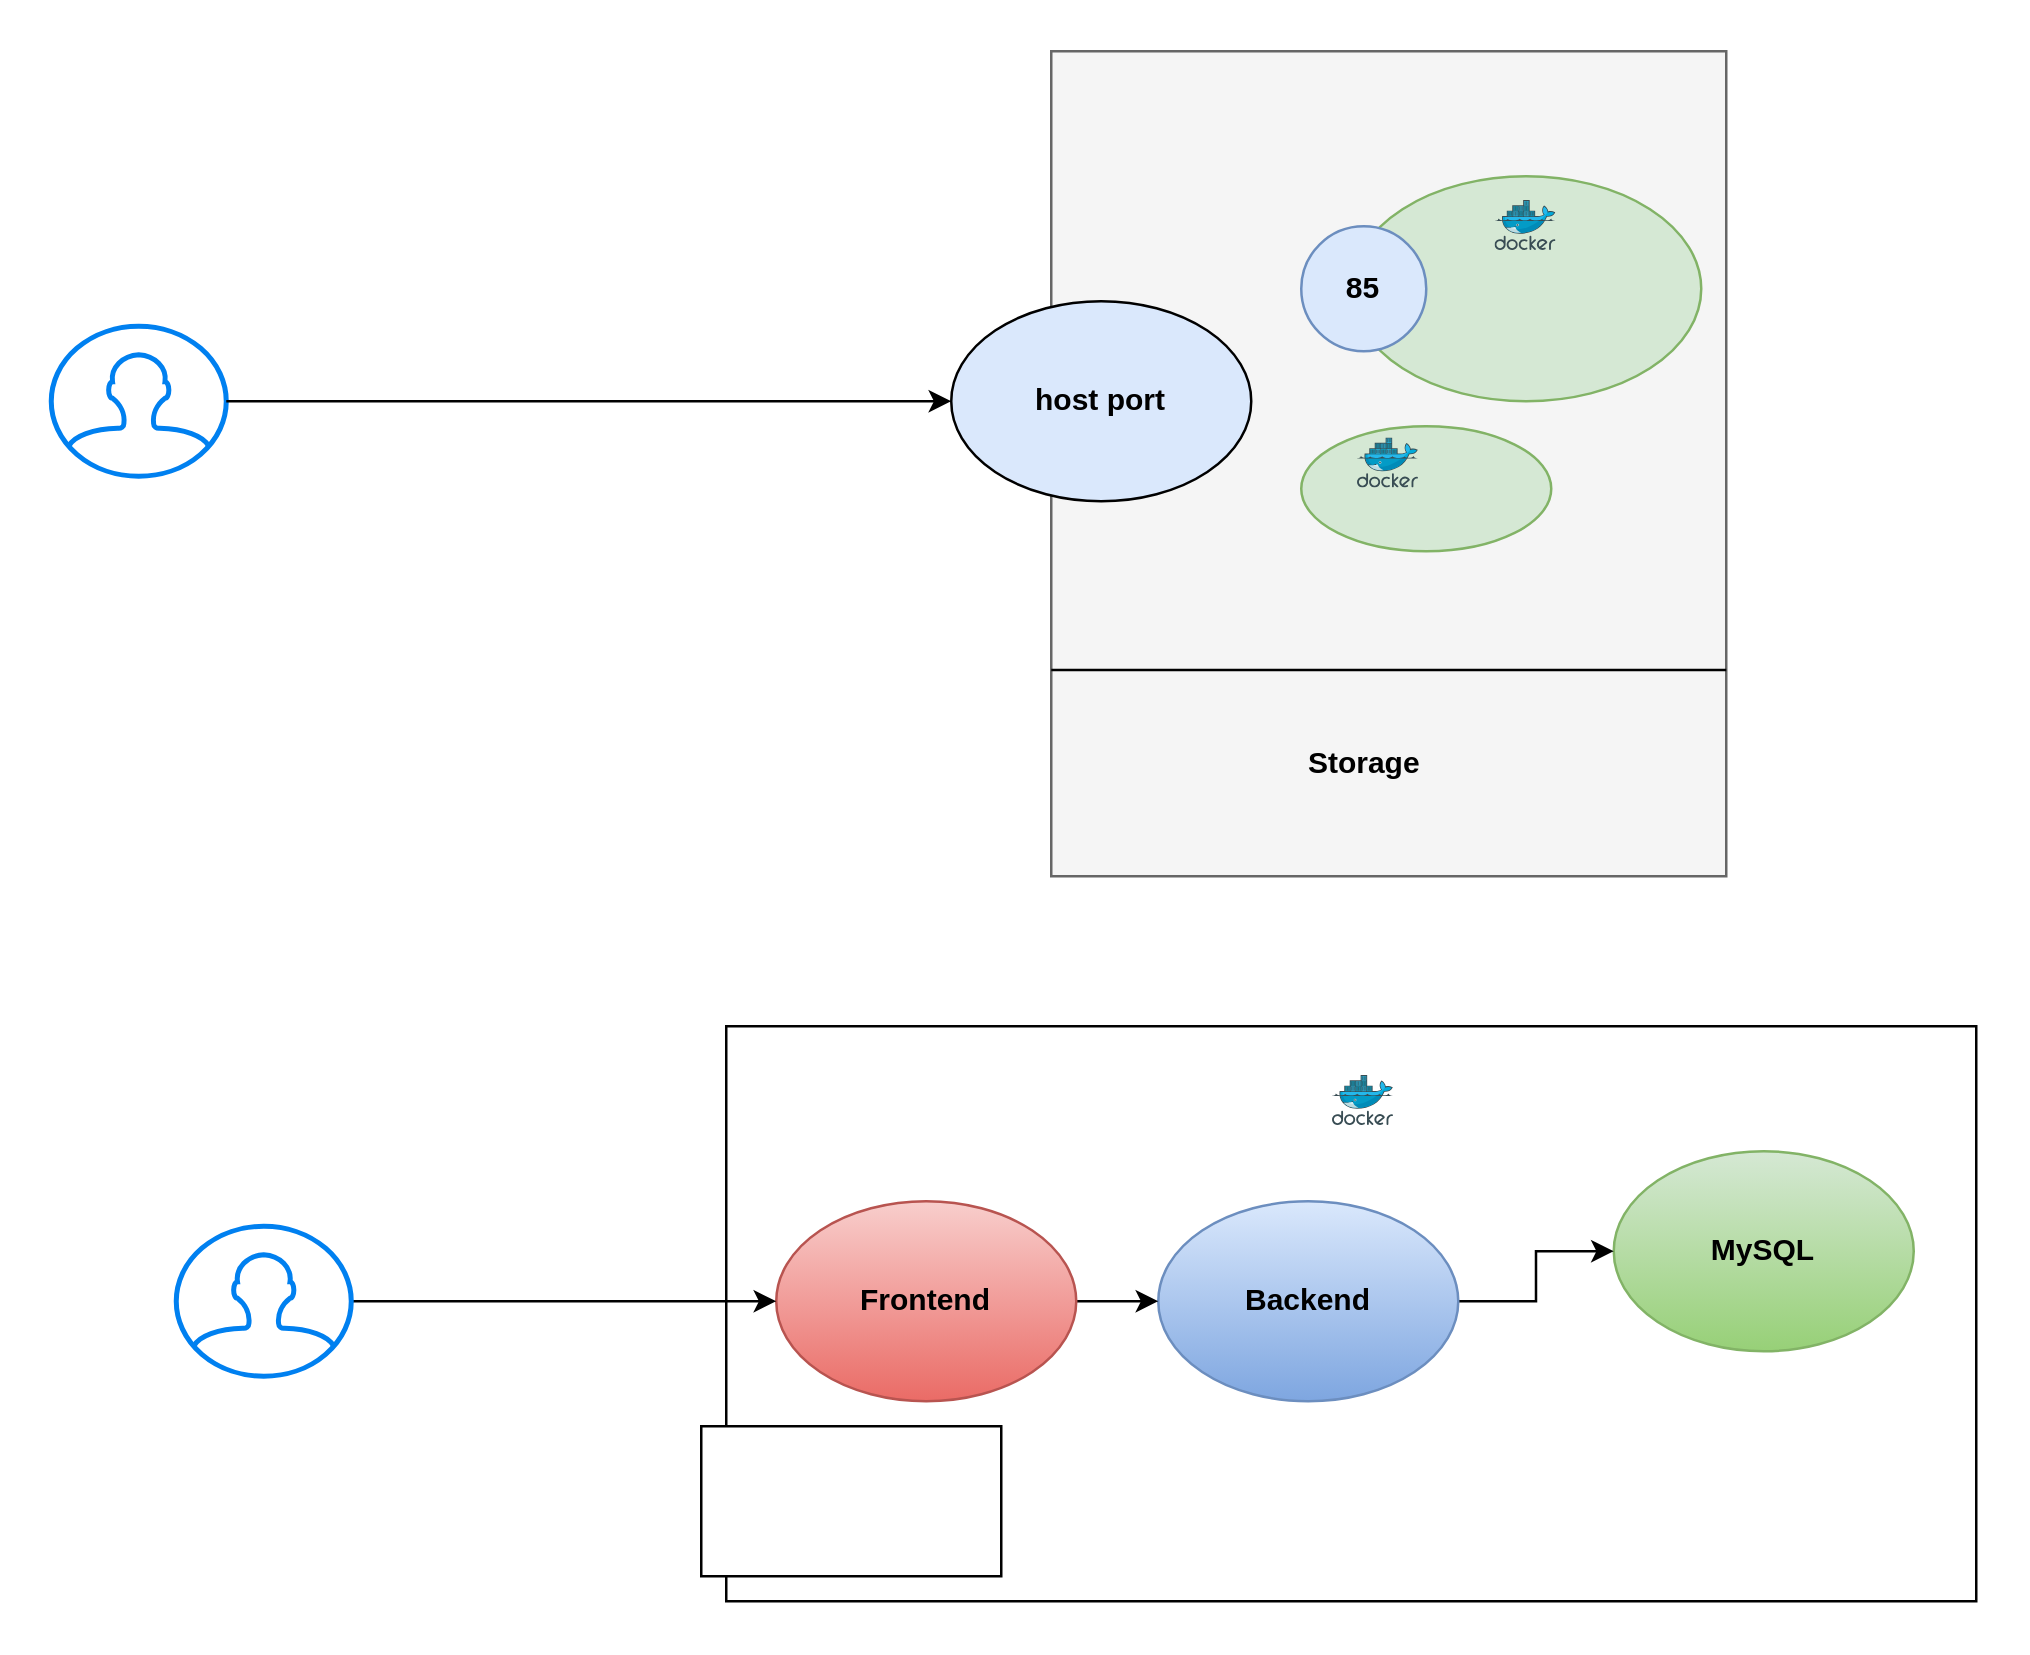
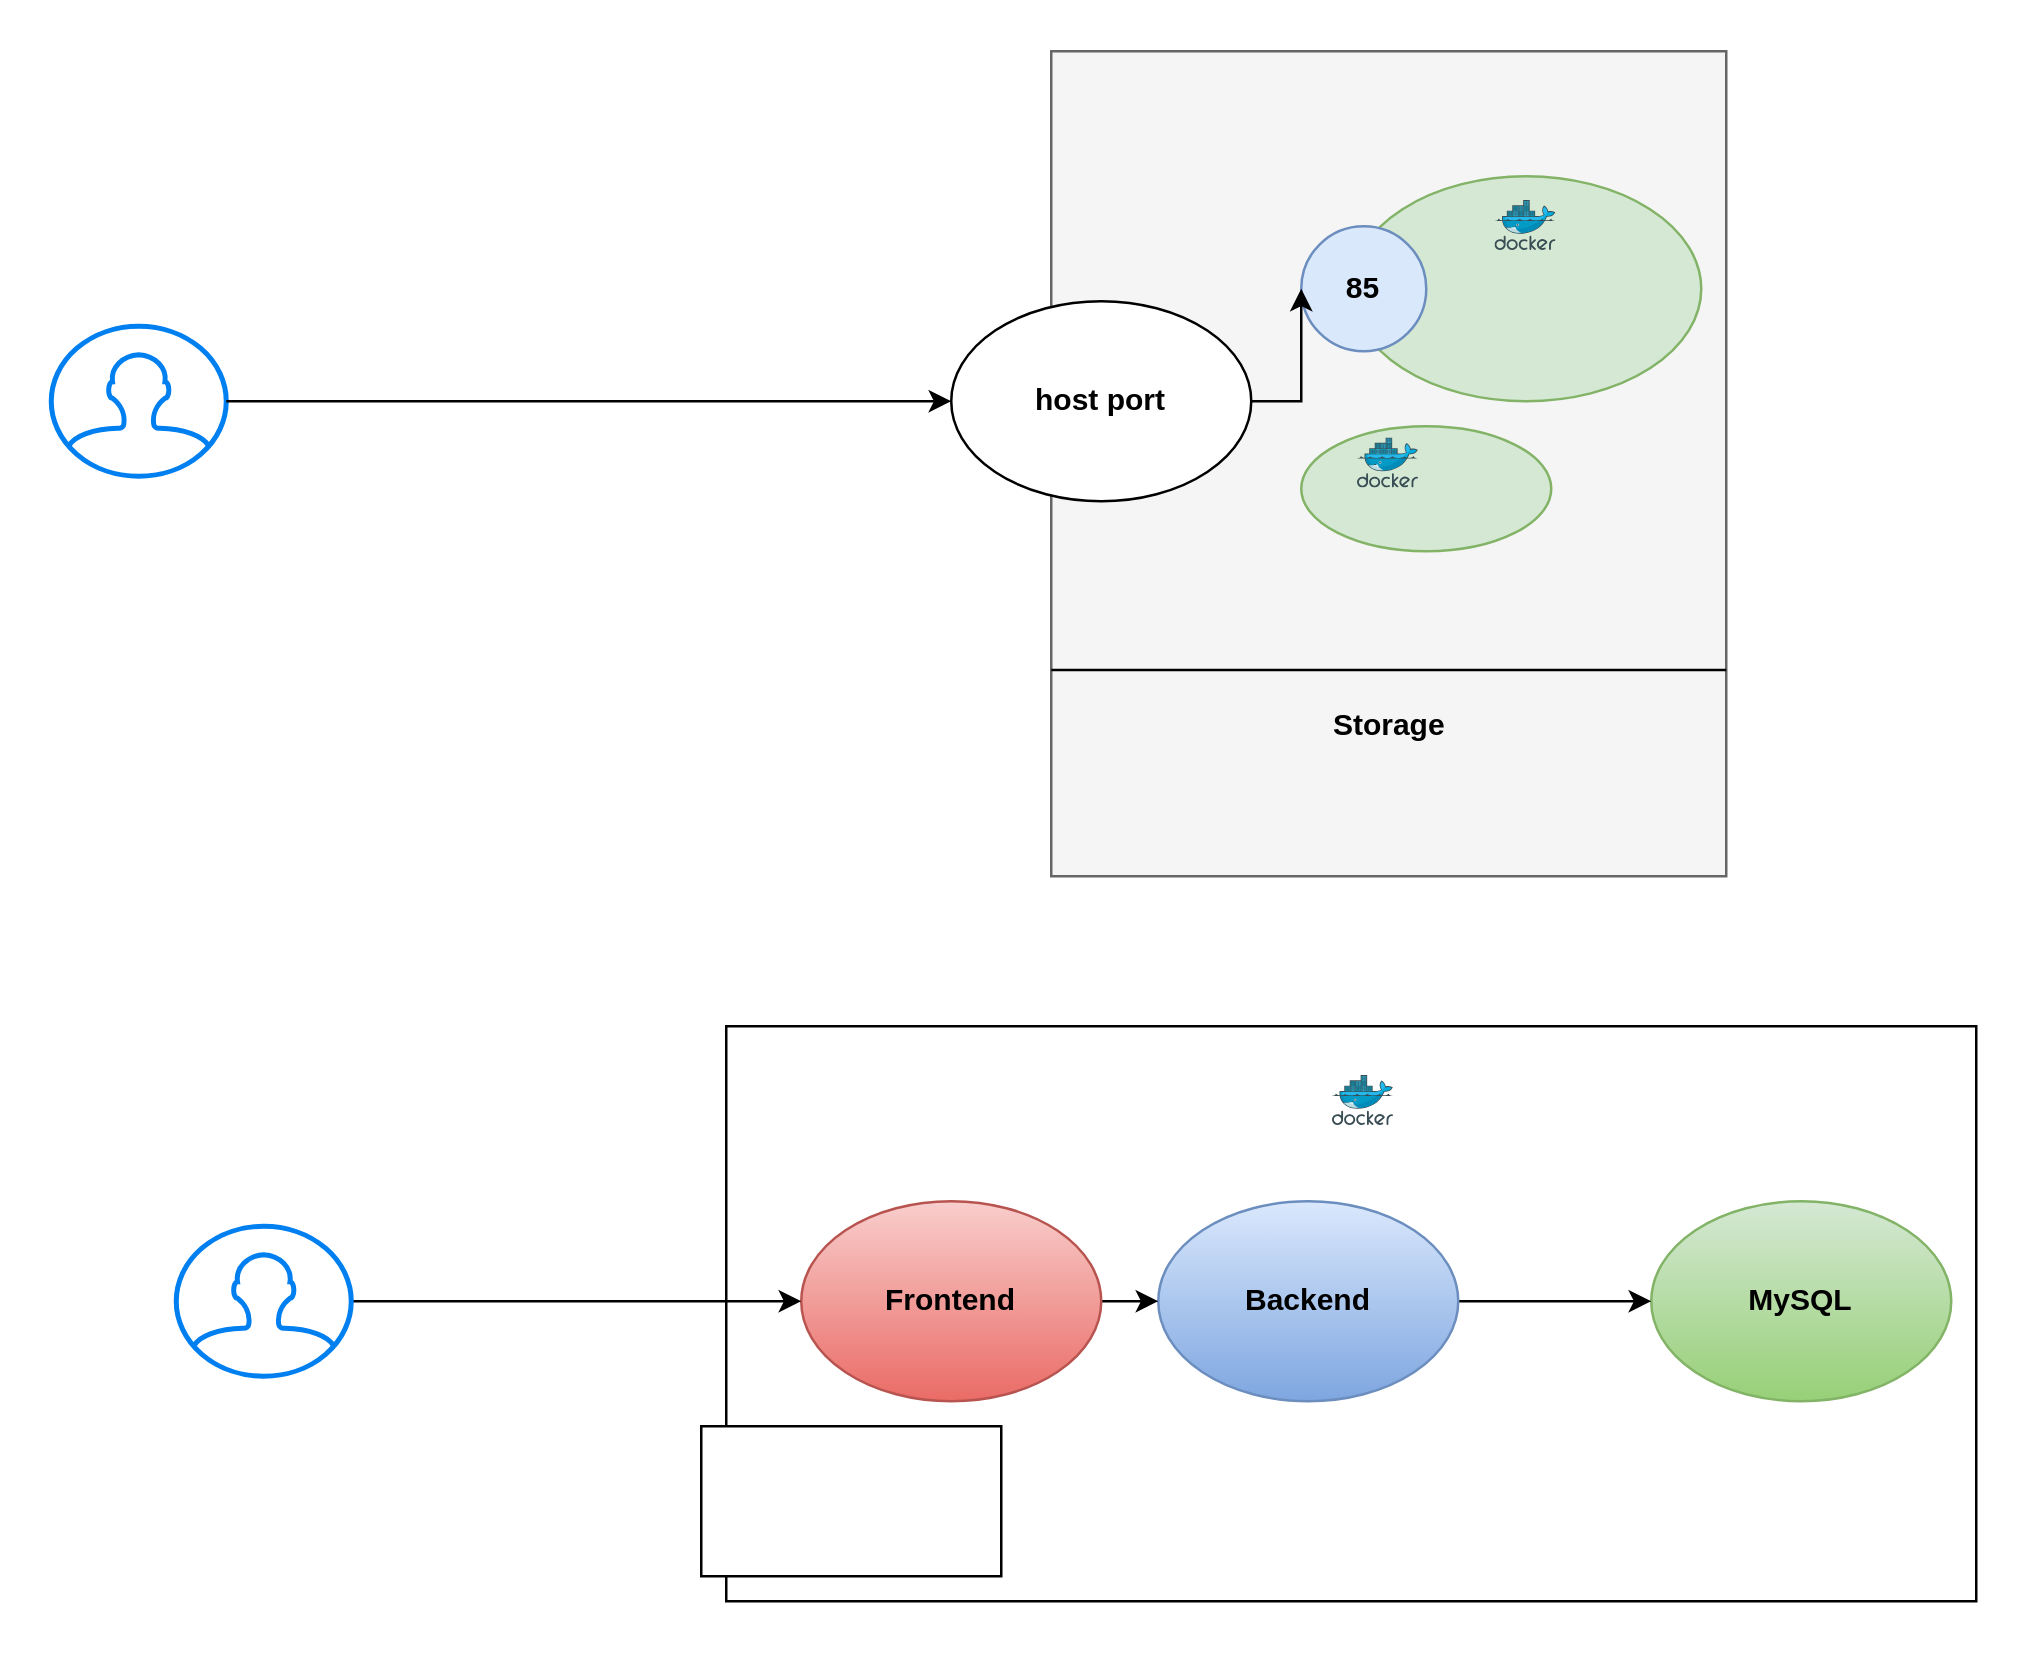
edge "host port" -> "85": added
node "host port": fillcolor #dae8fc -> #ffffff
node "Storage": moved (1364, 764) -> (1389, 726)
node "MySQL": moved (1764, 1251) -> (1801, 1301)
node "Frontend": moved (926, 1301) -> (951, 1301)
